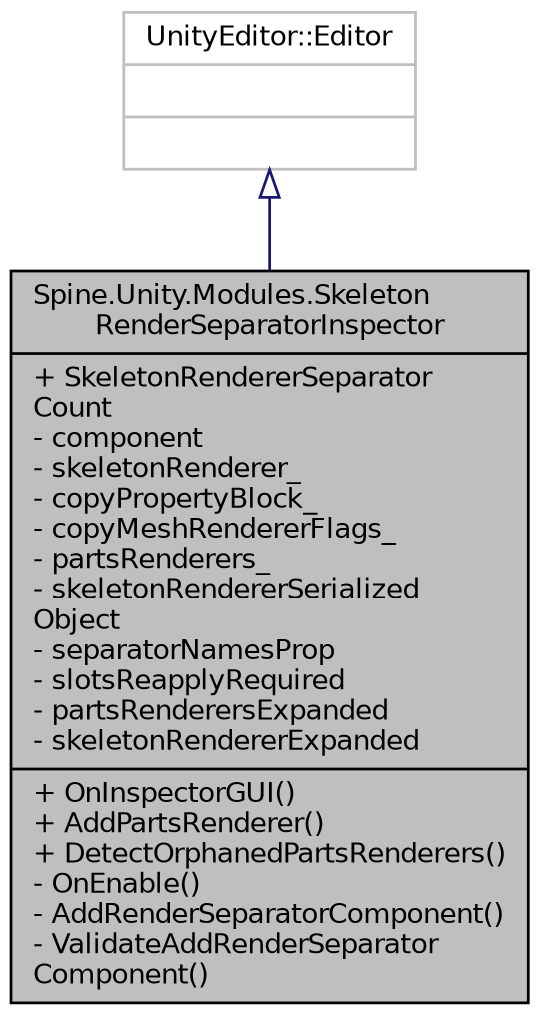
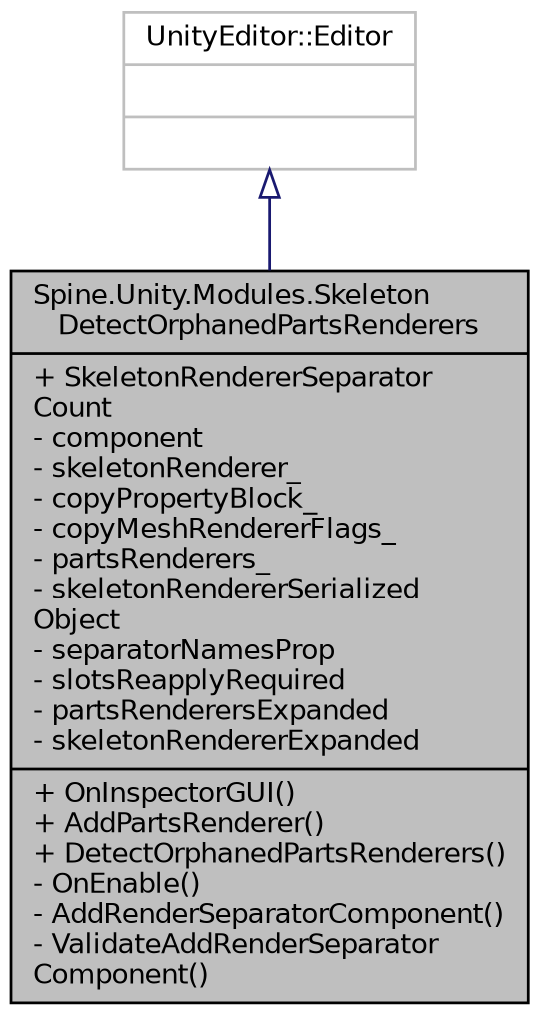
node "Spine.Unity.Modules.Skeleton": text "RenderSeparatorInspector" -> "DetectOrphanedPartsRenderers"
